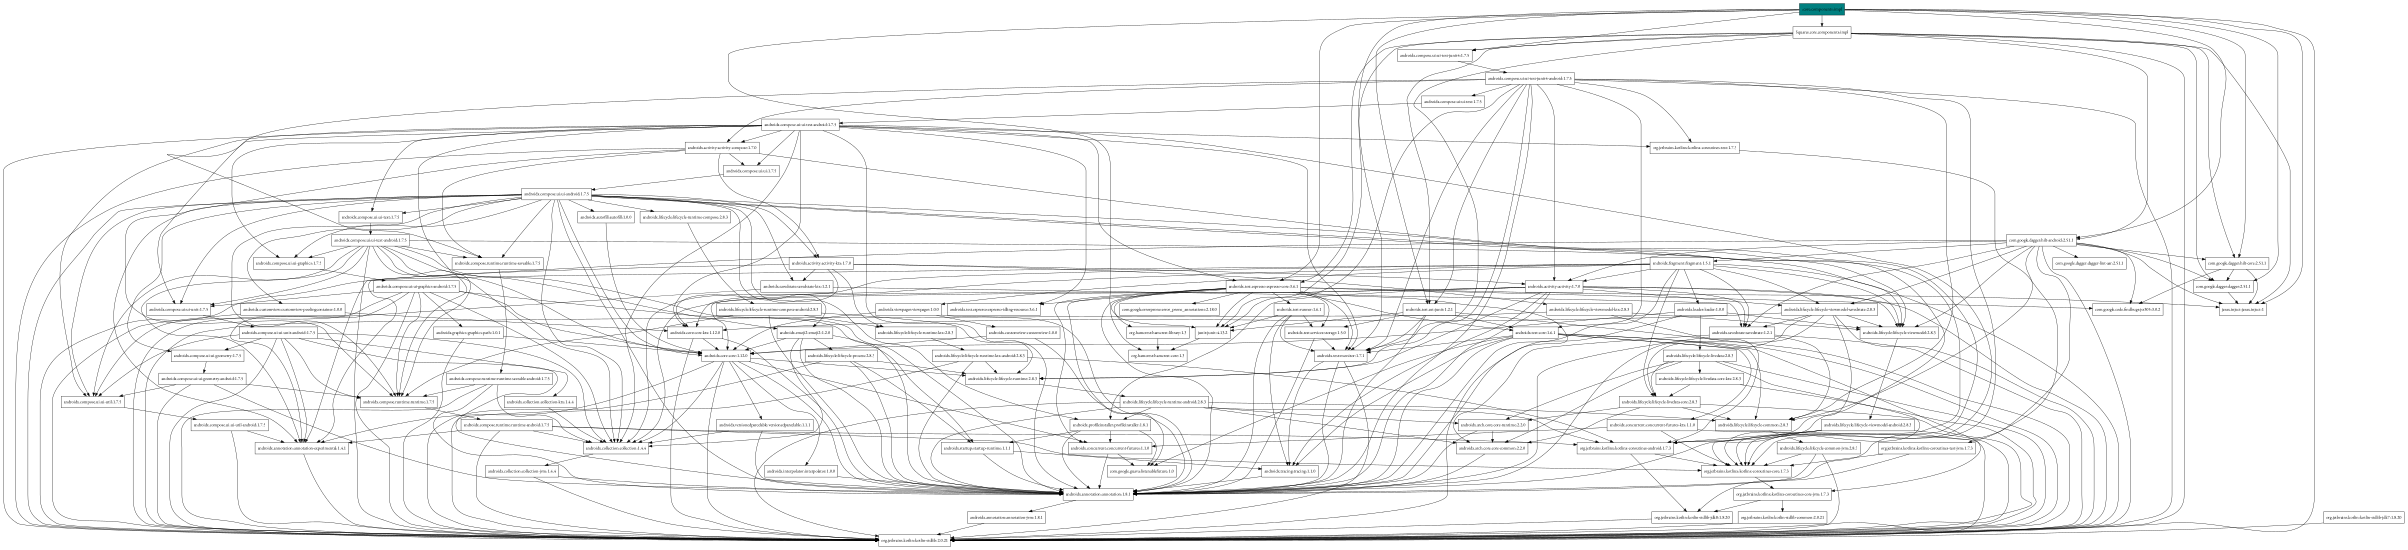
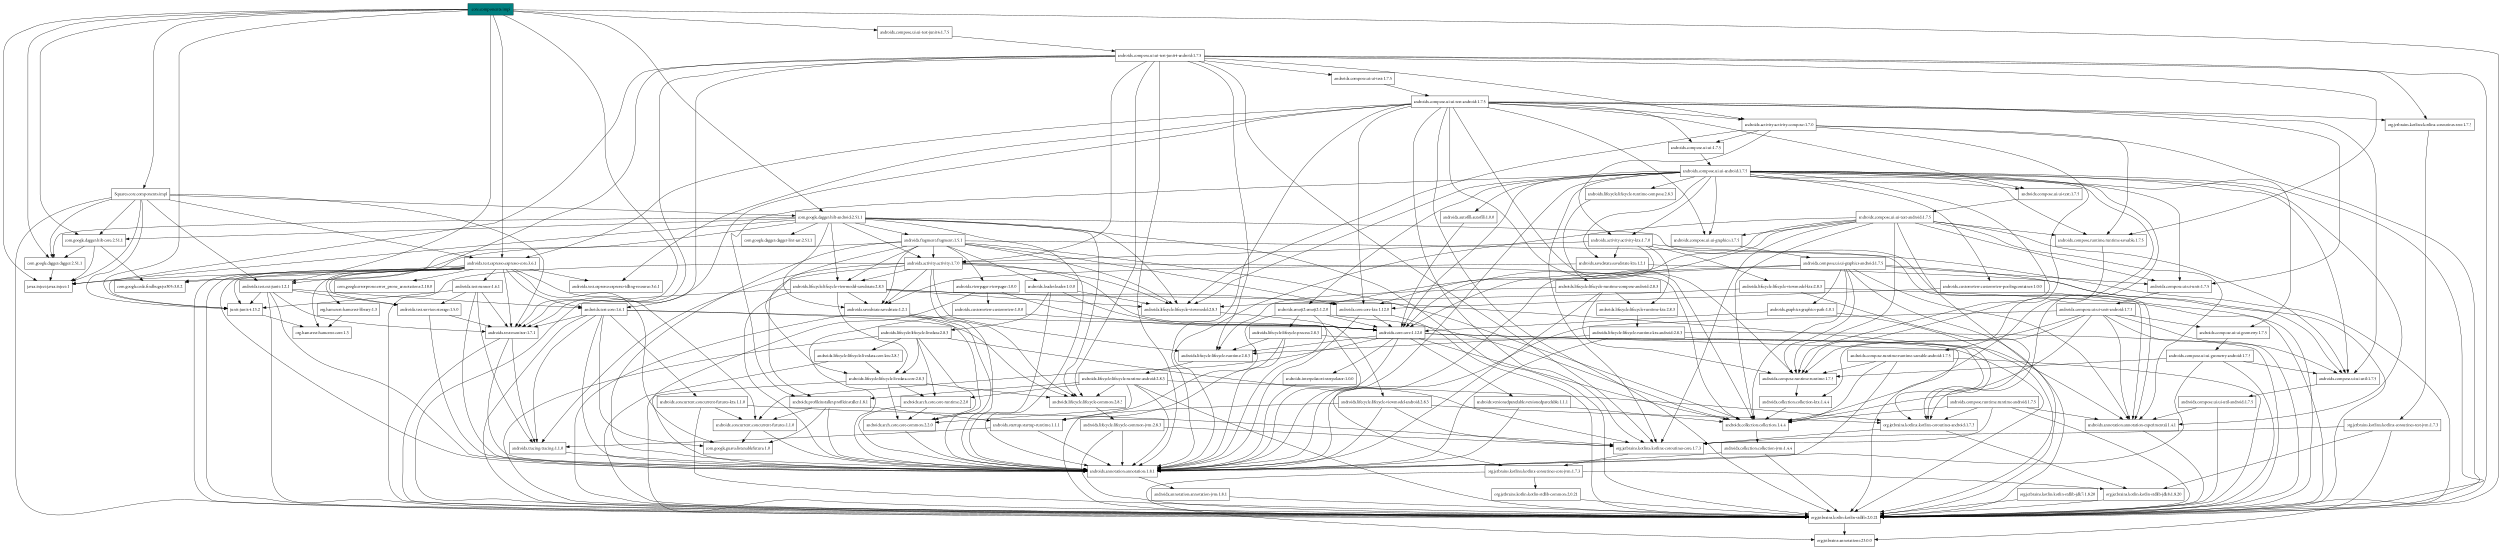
edge "Squares.core.components:impl" -> "androidx.compose.ui:ui-test-junit4:1.7.5": removed
edge "androidx.compose.runtime:runtime:1.7.5" -> "androidx.compose.runtime:runtime-android:1.7.5": now "androidx.compose.runtime:runtime:1.7.5" -> "androidx.collection:collection-ktx:1.4.4"
node "org.jetbrains:annotations:23.0.0": added
